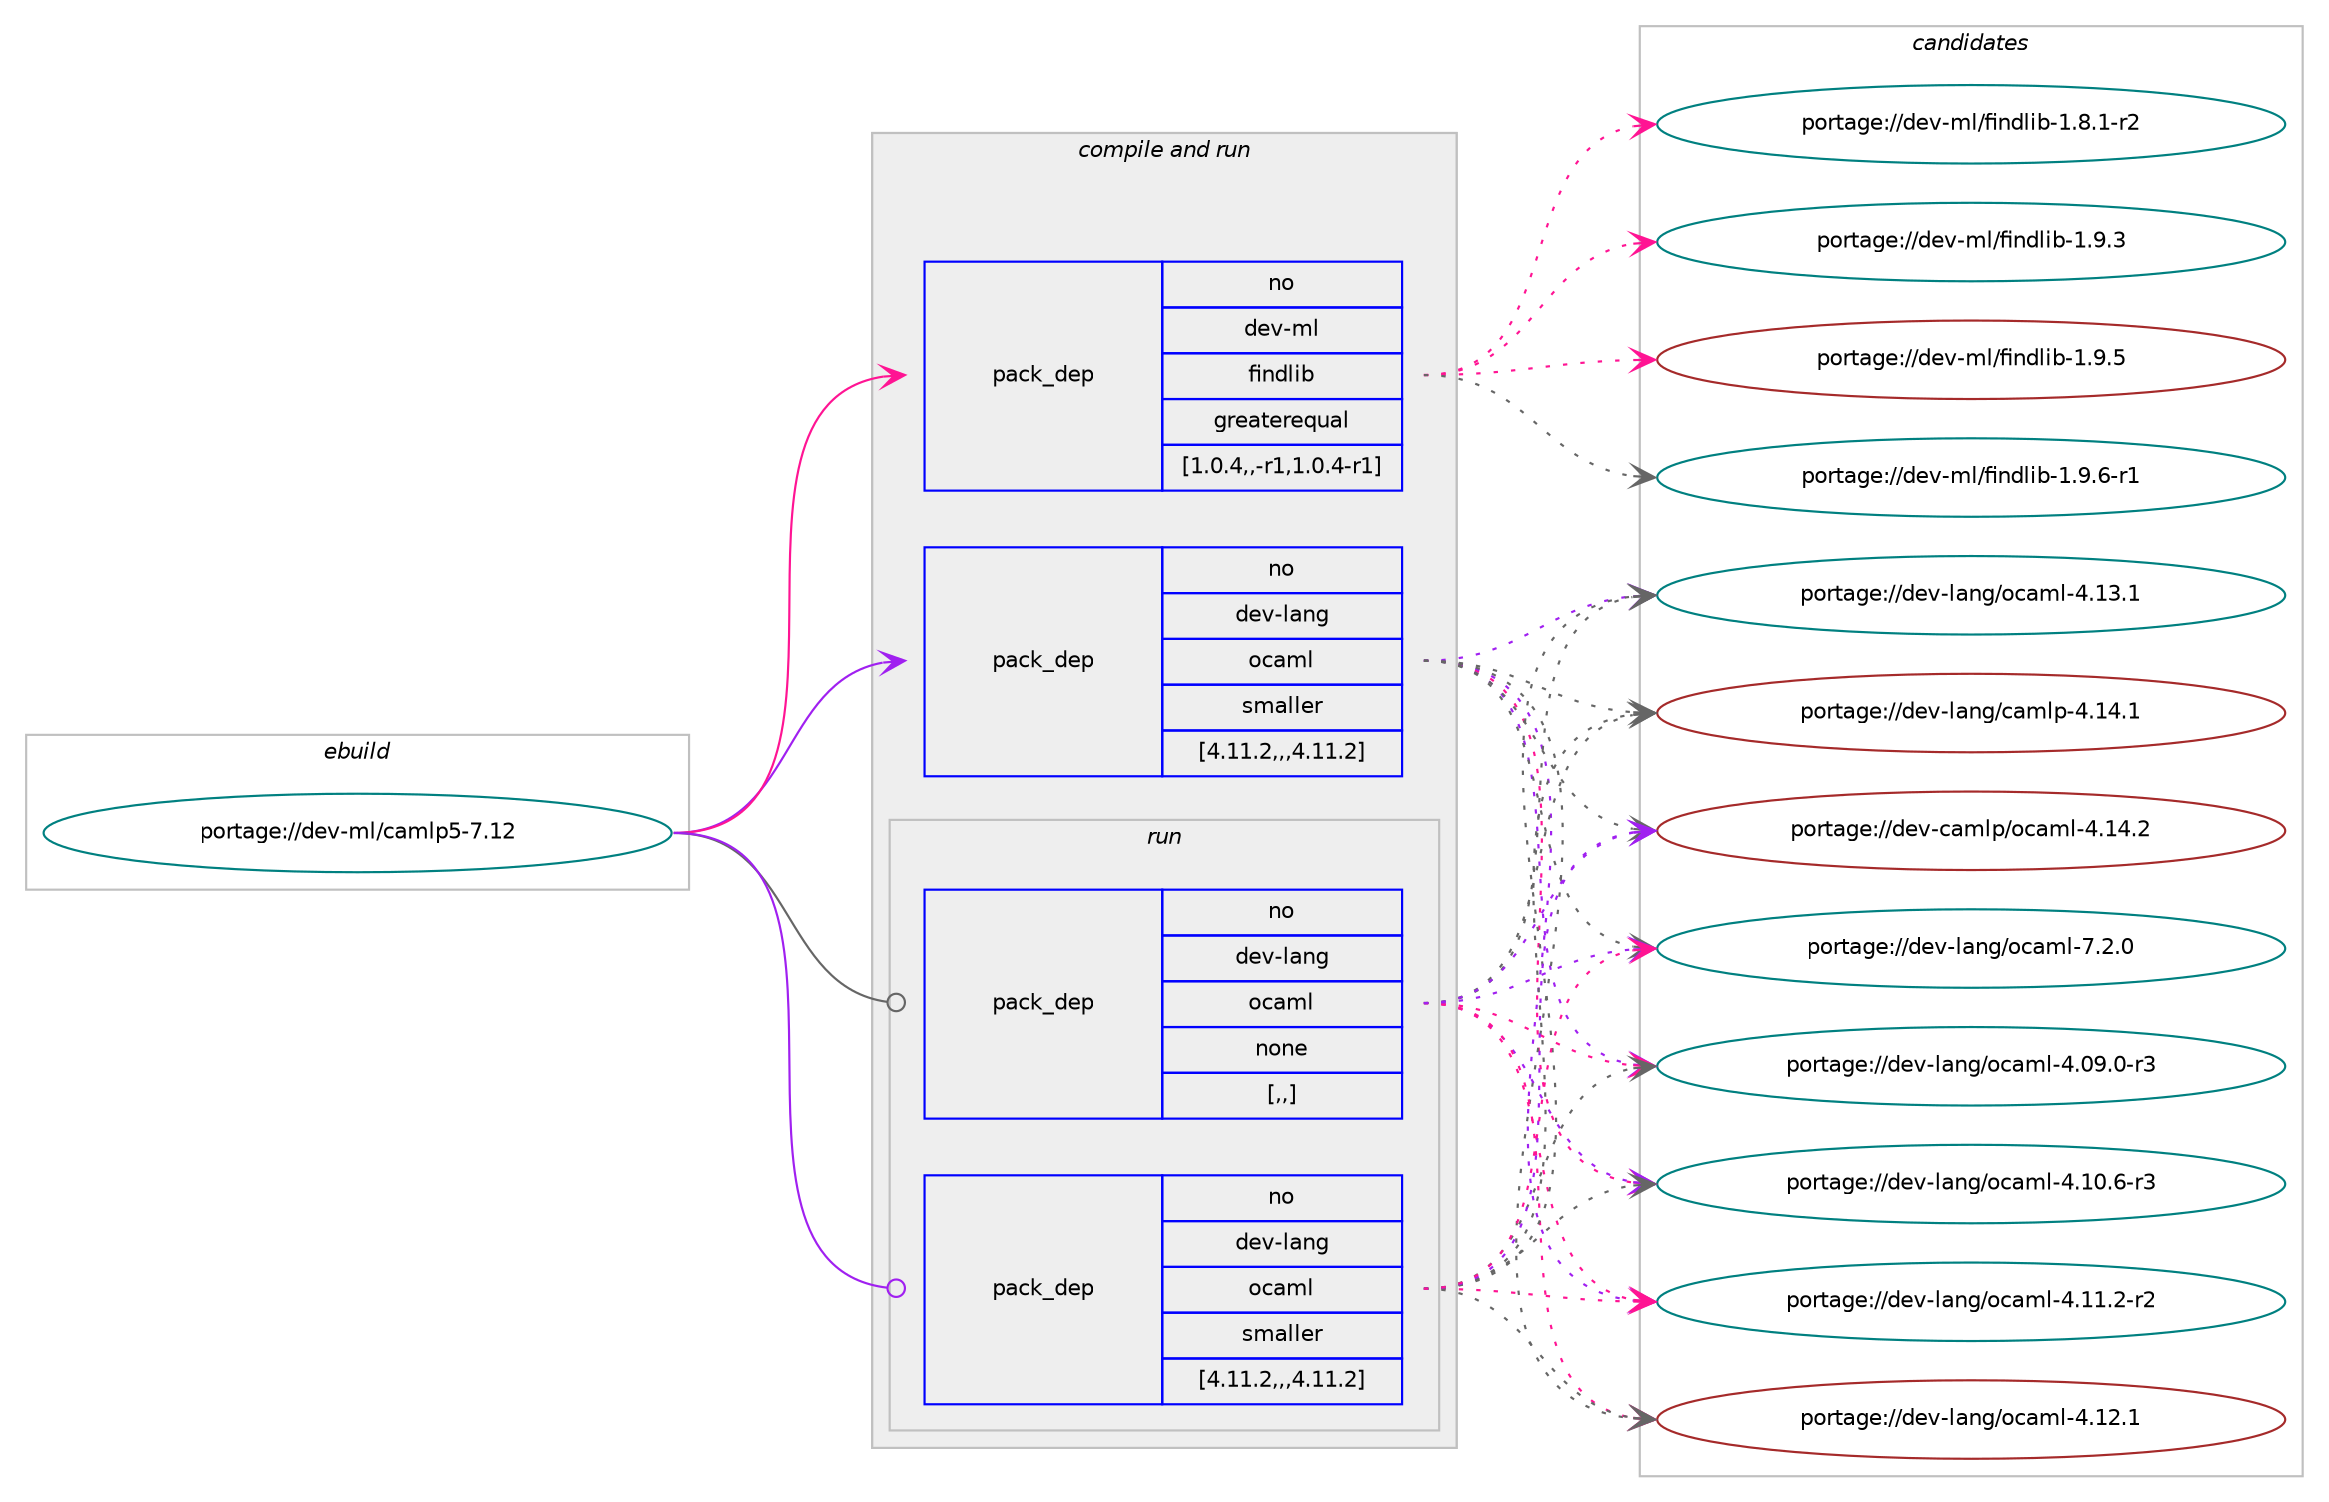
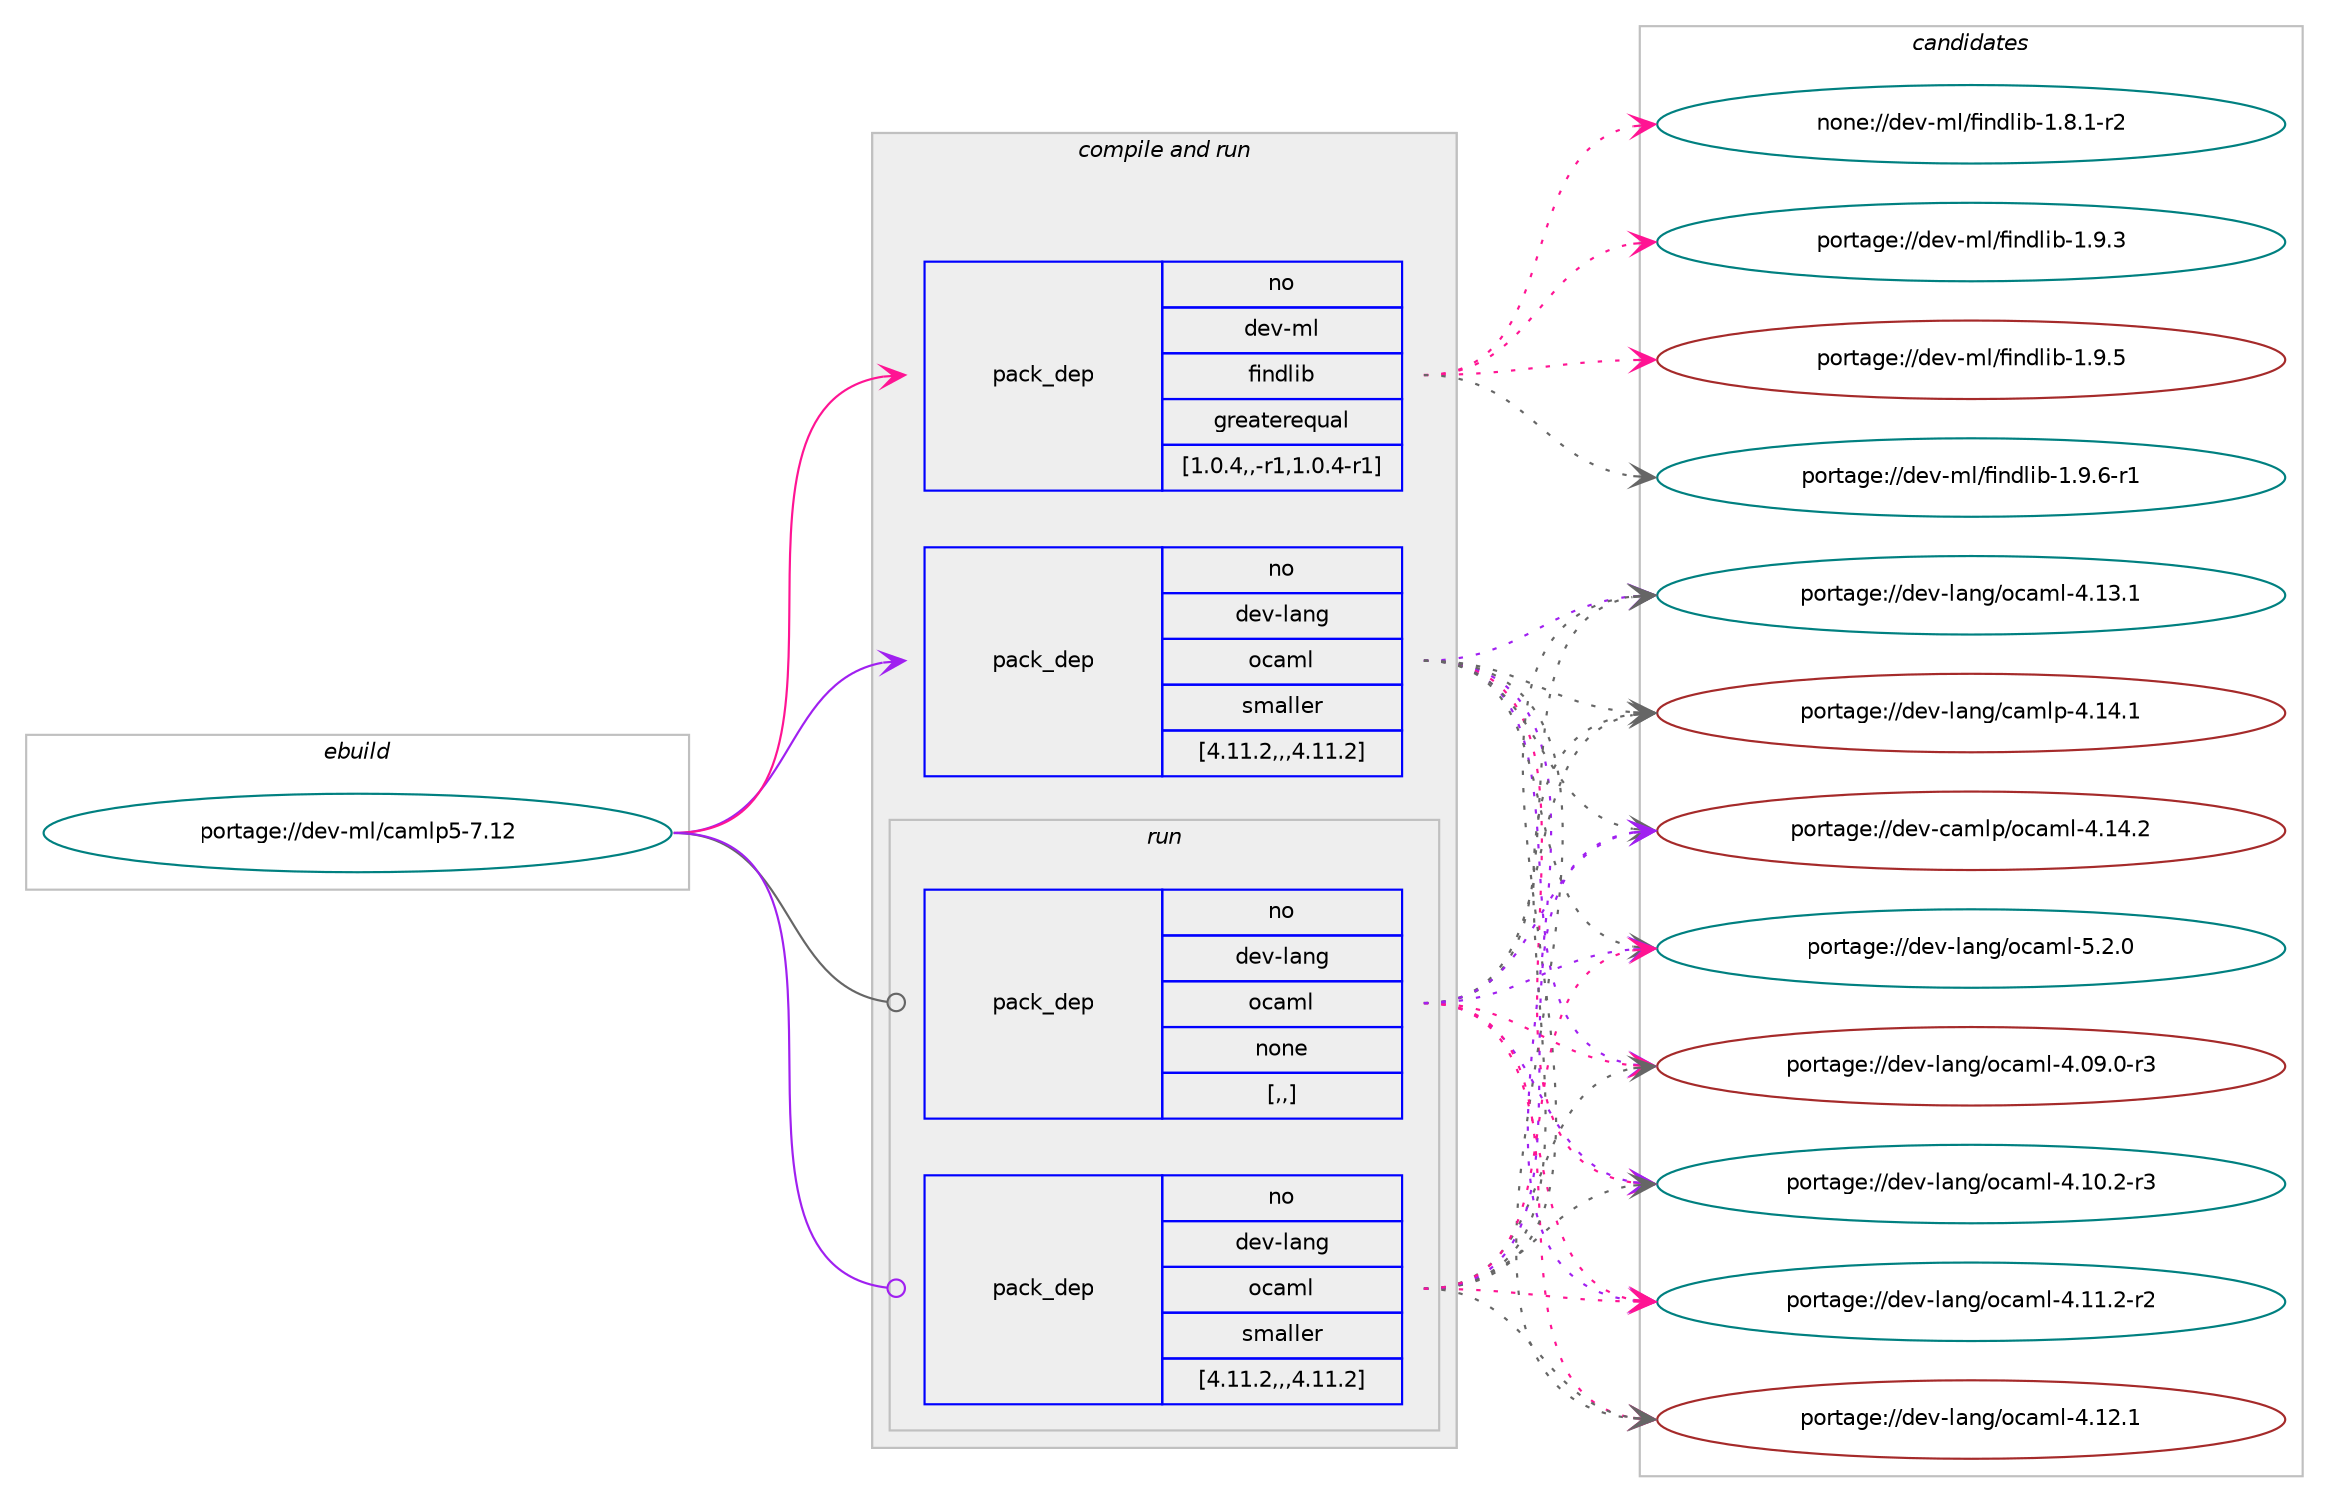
node "portage://dev-ml/findlib-1.8.1-r2": label "portage://dev-ml/findlib-1.8.1-r2" -> "none://dev-ml/findlib-1.8.1-r2"
node "portage://dev-lang/ocaml-7.2.0": label "portage://dev-lang/ocaml-7.2.0" -> "portage://dev-lang/ocaml-5.2.0"
node "portage://dev-lang/ocaml-4.09.0-r3": color teal -> brown
node "portage://dev-lang/ocaml-4.10.6-r3": label "portage://dev-lang/ocaml-4.10.6-r3" -> "portage://dev-lang/ocaml-4.10.2-r3"
